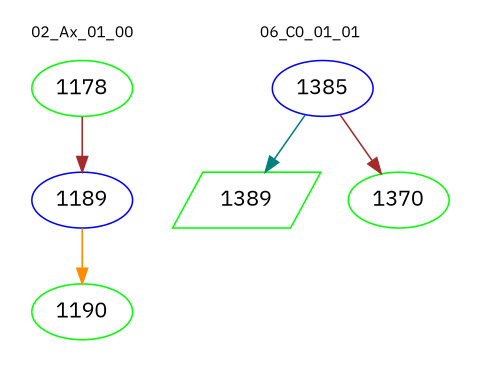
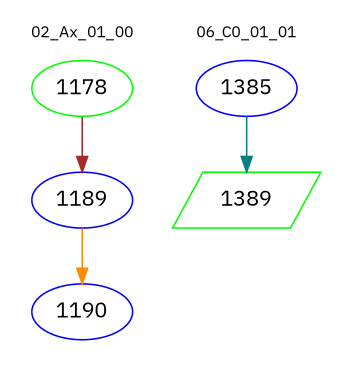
node "1370": removed
node "1190": color green -> blue
